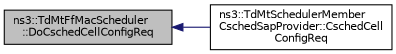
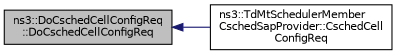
node "ns3::TdMtFfMacScheduler ::DoCschedCellConfigReq": label "ns3::TdMtFfMacScheduler ::DoCschedCellConfigReq" -> "ns3::DoCschedCellConfigReq ::DoCschedCellConfigReq"
